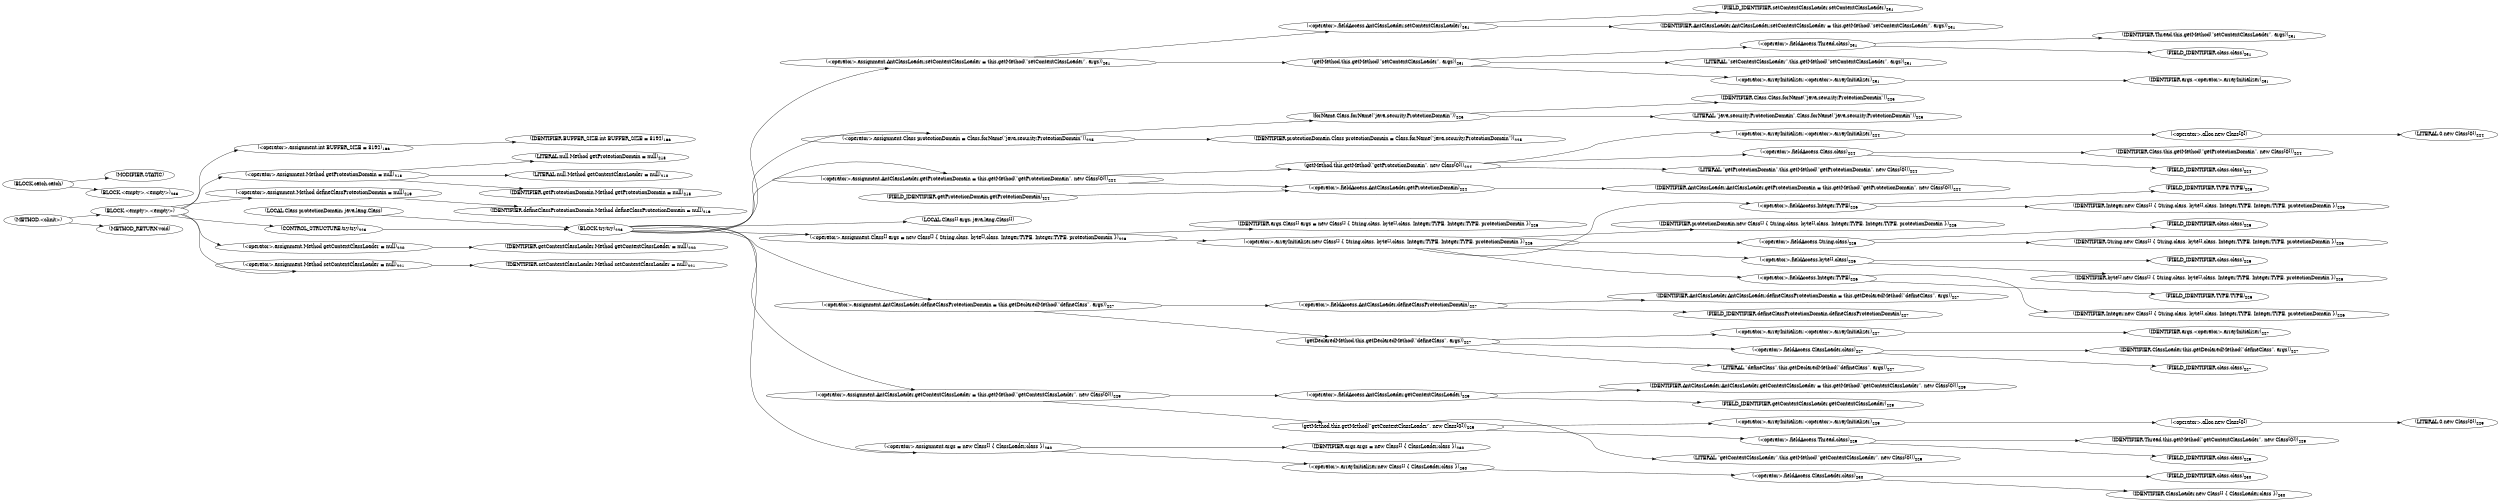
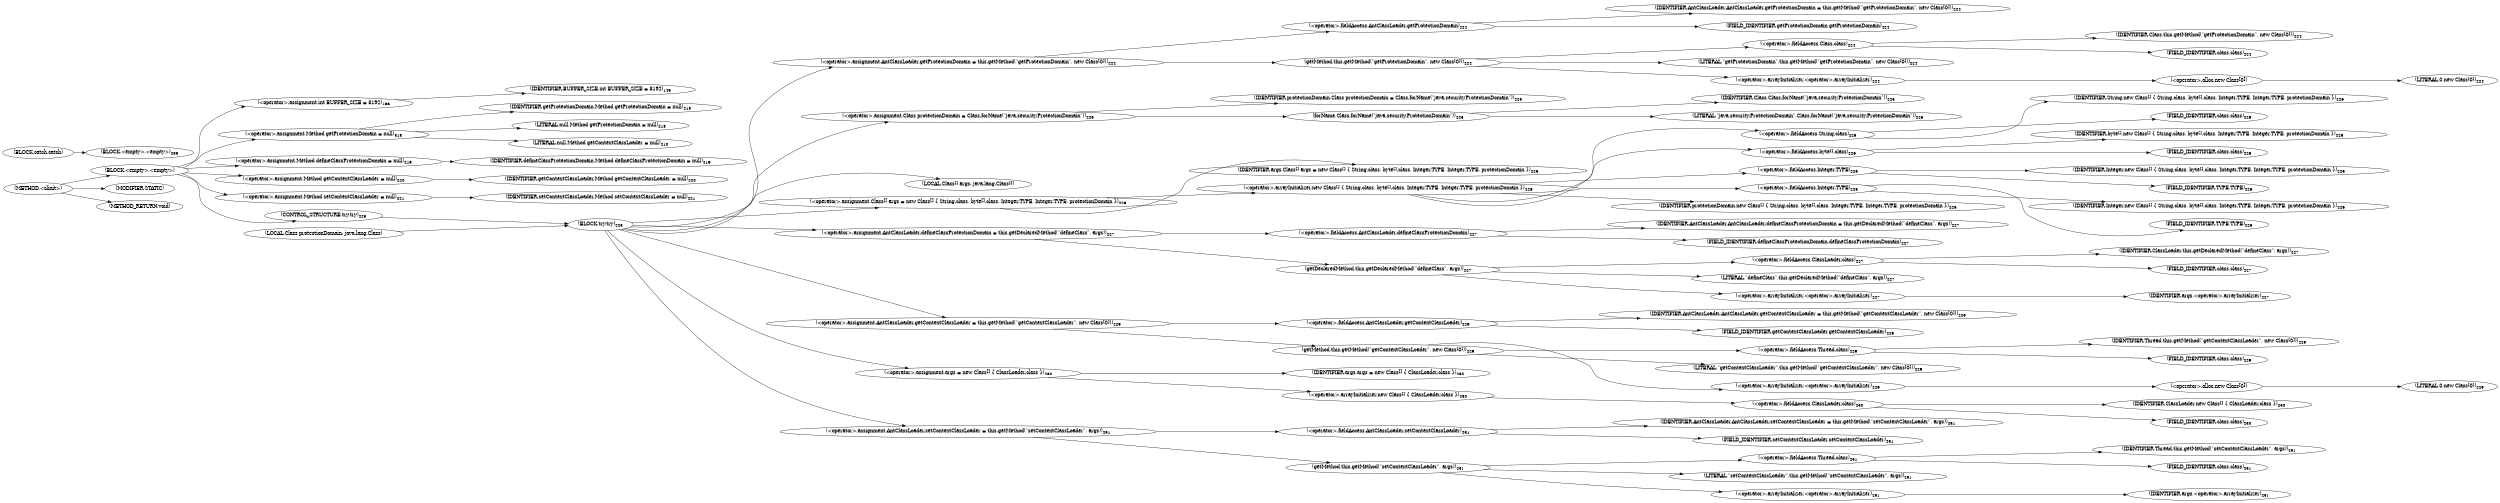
node "(IDENTIFIER,BUFFER_SIZE,int BUFFER_SIZE = 8192)": text "166" -> "146"
node "(<operator>.assignment,Method getProtectionDomain = null)": text "218" -> "318"
edge "(BLOCK,catch,catch)" -> "(MODIFIER,STATIC)": now "(METHOD,<clinit>)" -> "(MODIFIER,STATIC)"
edge "(FIELD_IDENTIFIER,getProtectionDomain,getProtectionDomain)" -> "(<operator>.fieldAccess,AntClassLoader.getProtectionDomain)": reversed
